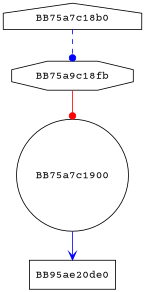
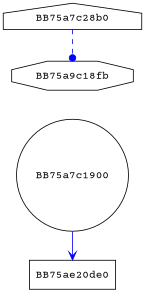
node "BB75a7c18b0": label "BB75a7c18b0" -> "BB75a7c28b0"
edge "BB75a9c18fb" -> "BB75a7c1900": removed
node "BB95ae20de0": label "BB95ae20de0" -> "BB75ae20de0"
